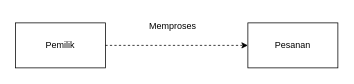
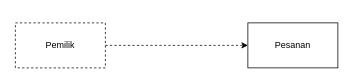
node "Memproses": removed
node "Pemilik": style solid -> dashed
